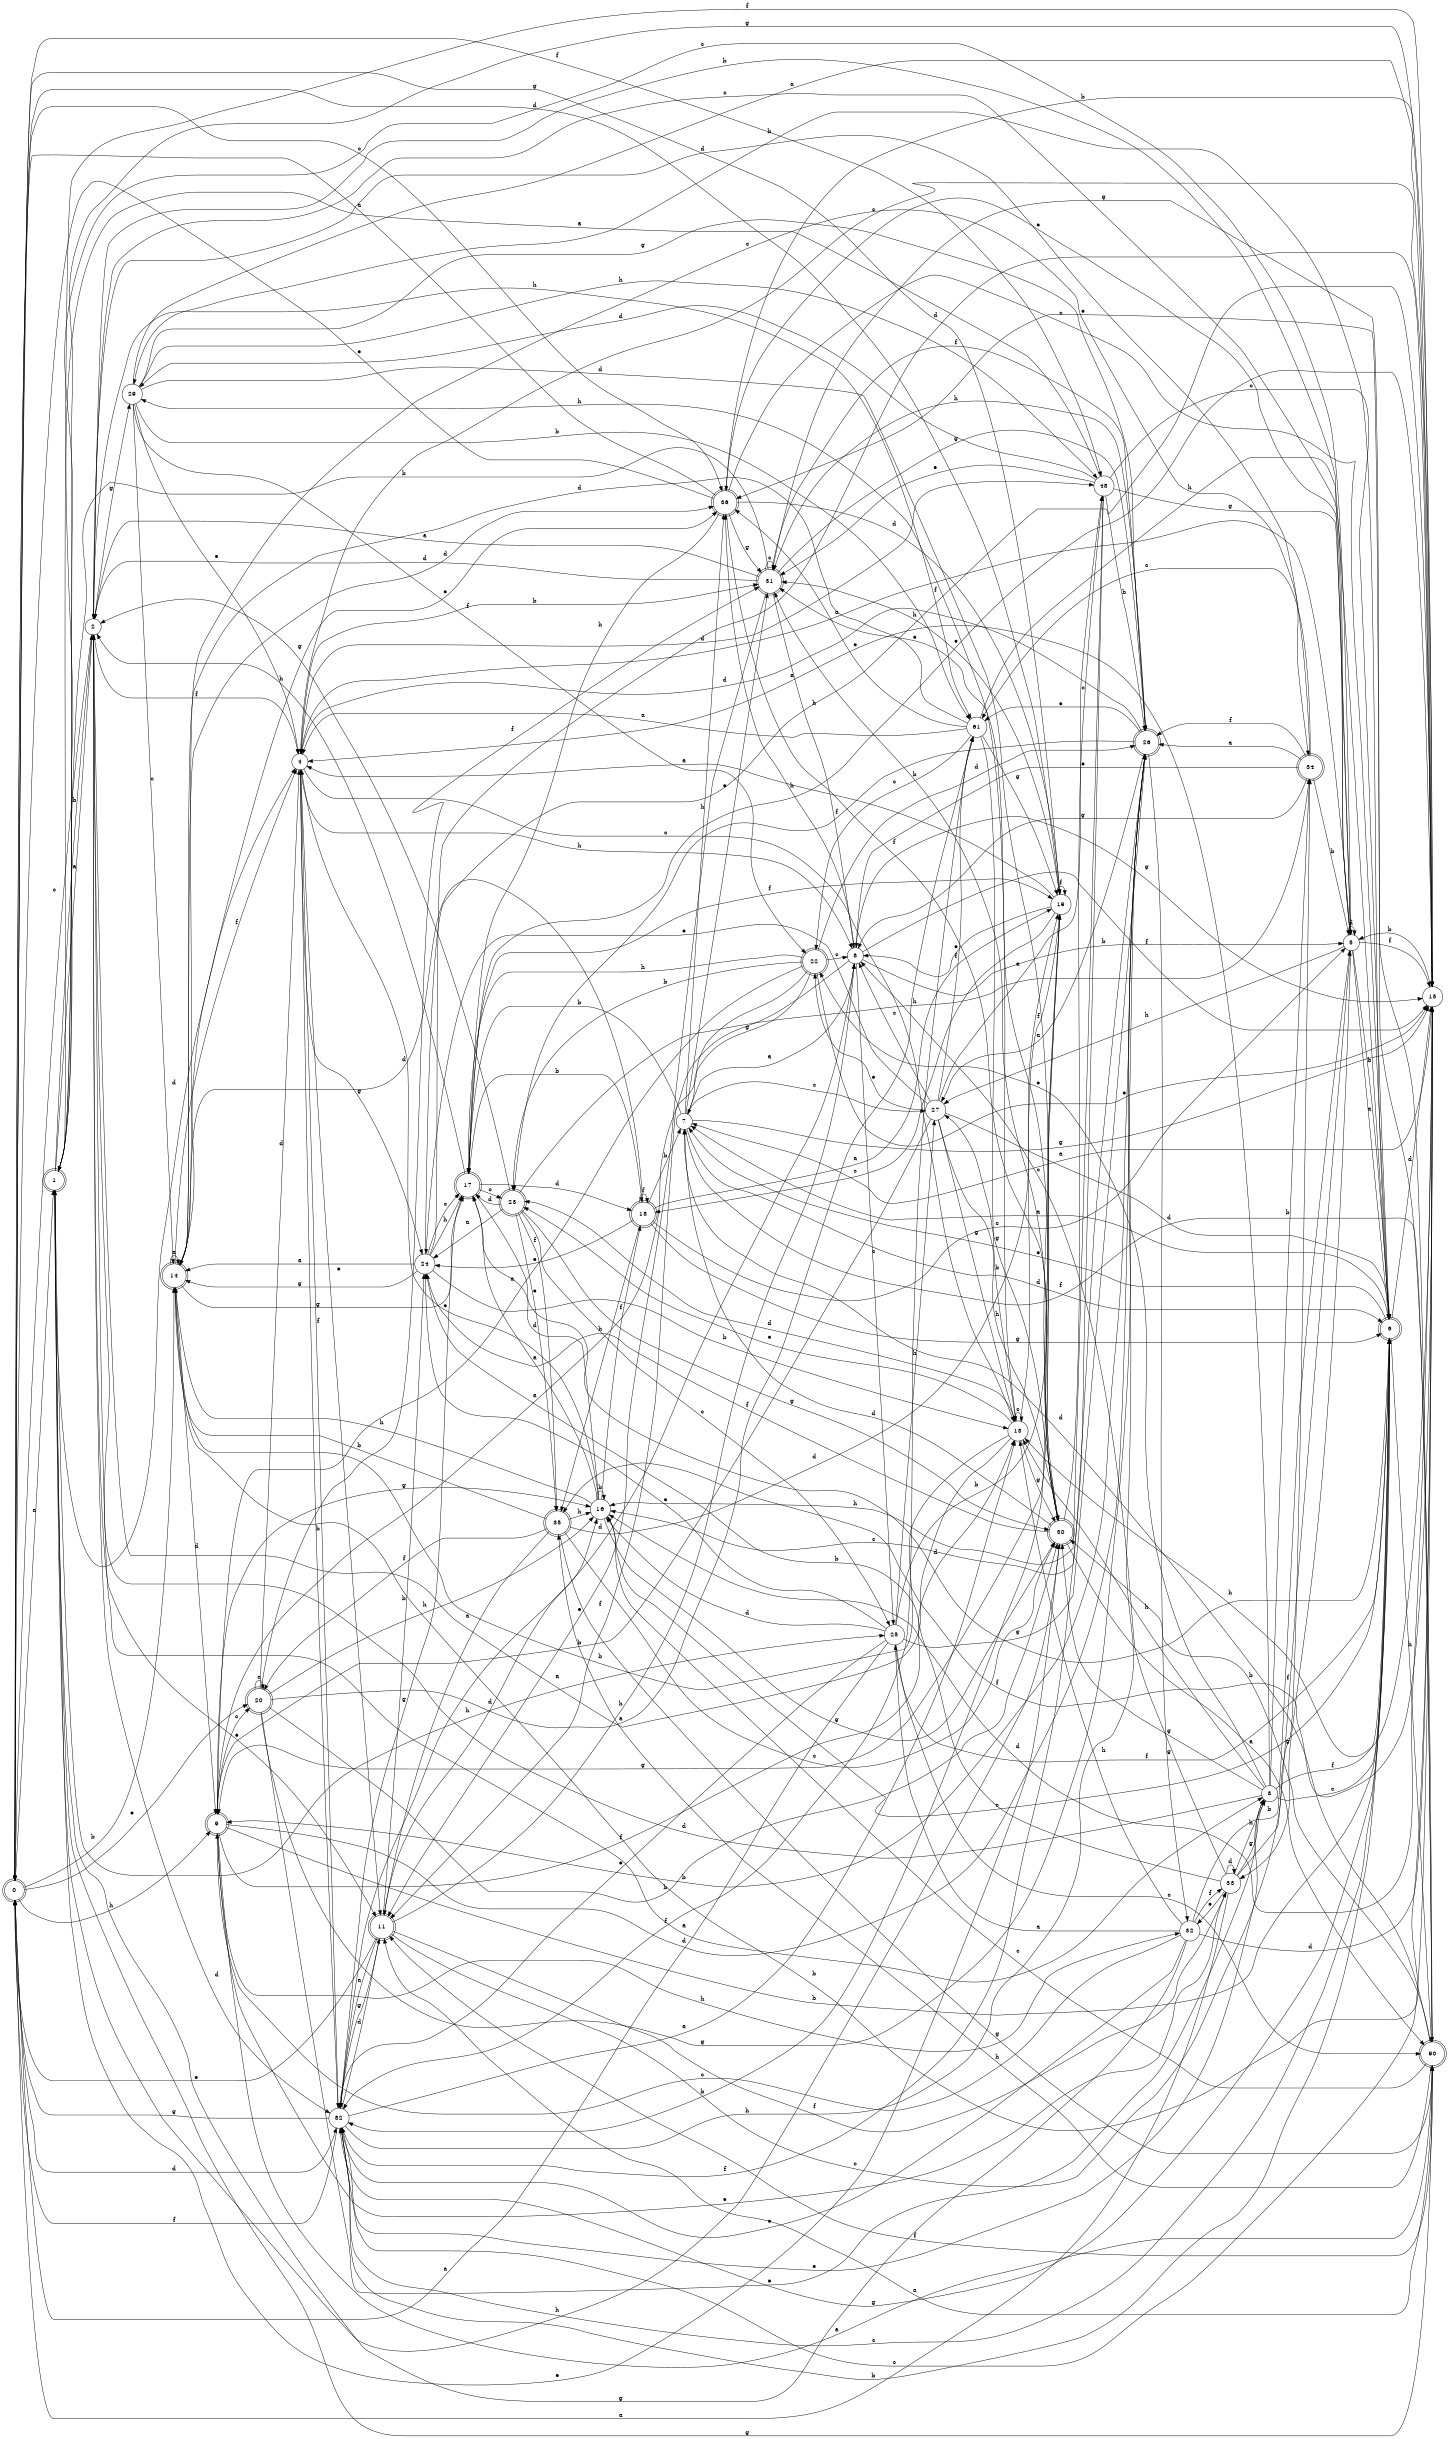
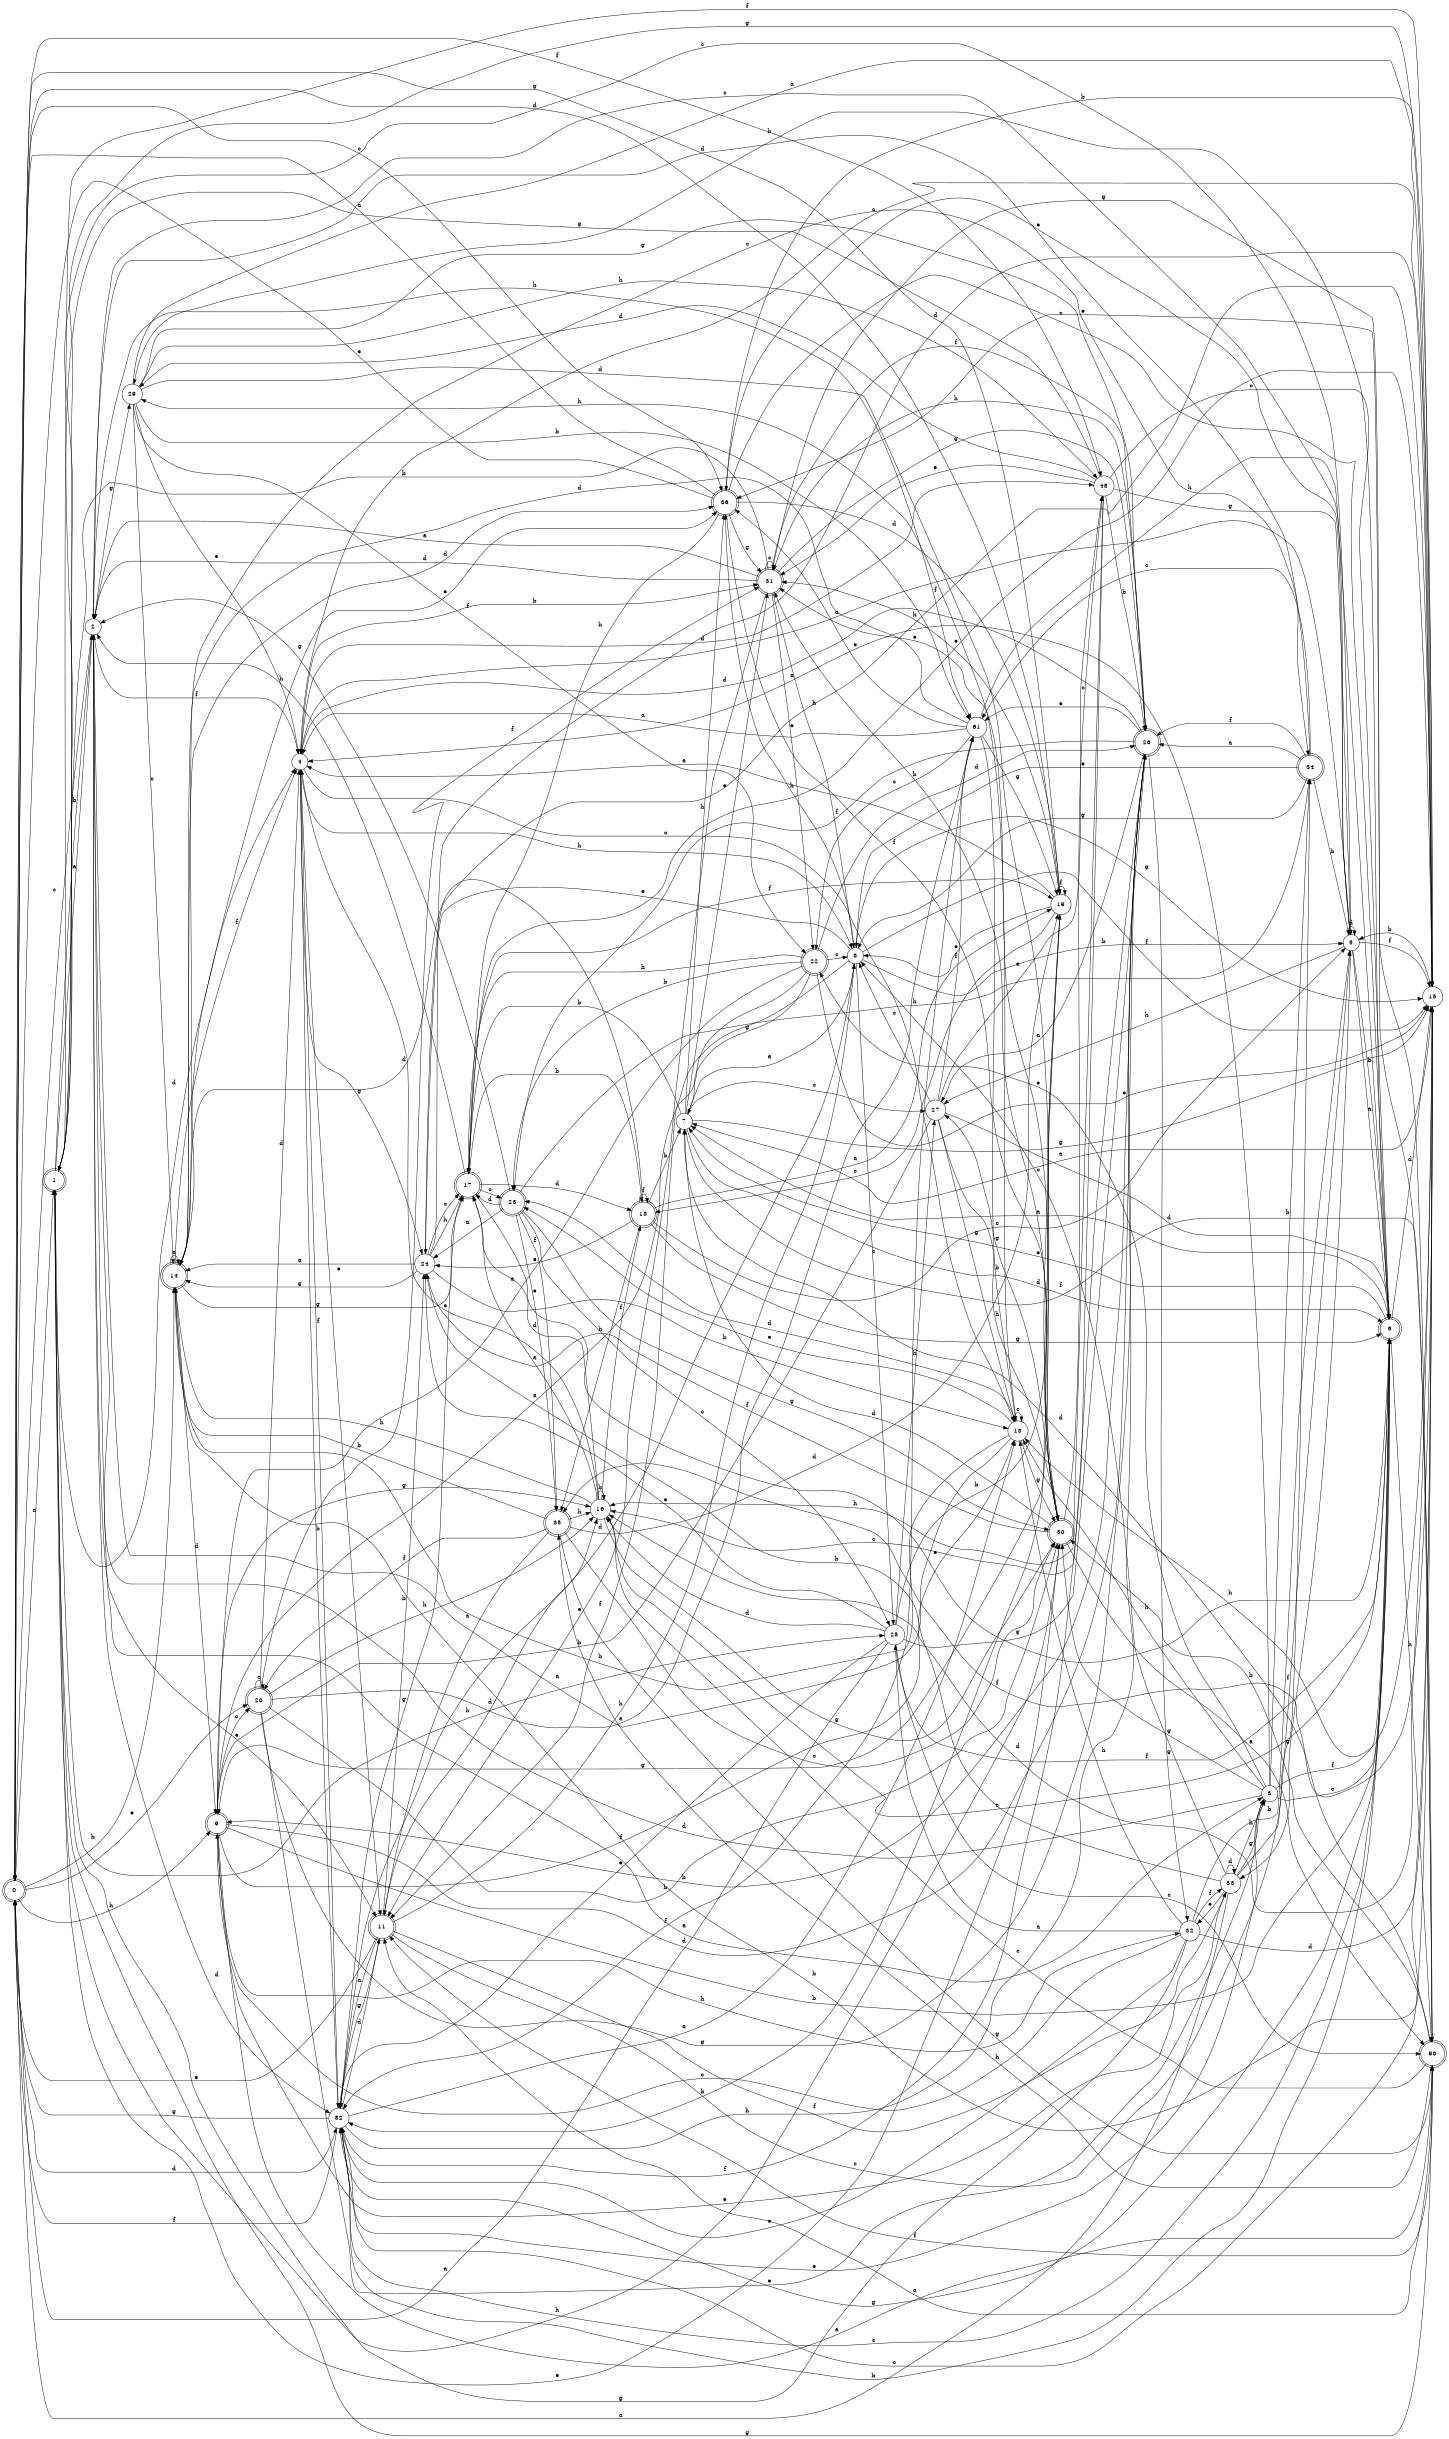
edge "2" -> "5": removed, label "b"
edge "48" -> "1": label "a" -> "g"
edge "27" -> "24": now "8" -> "24"
edge "27" -> "22": now "31" -> "22"
edge "13" -> "19": removed, label "f"
edge "17" -> "6": label "d" -> "e"
